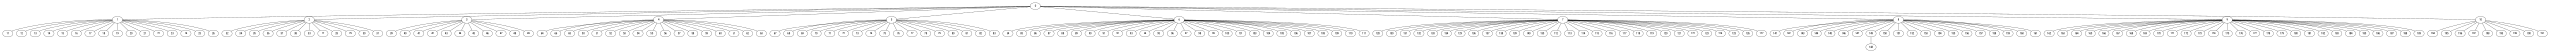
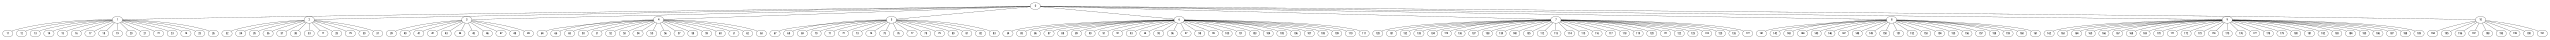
node "130": removed
edge "149" -- "148": now "8" -- "148"
